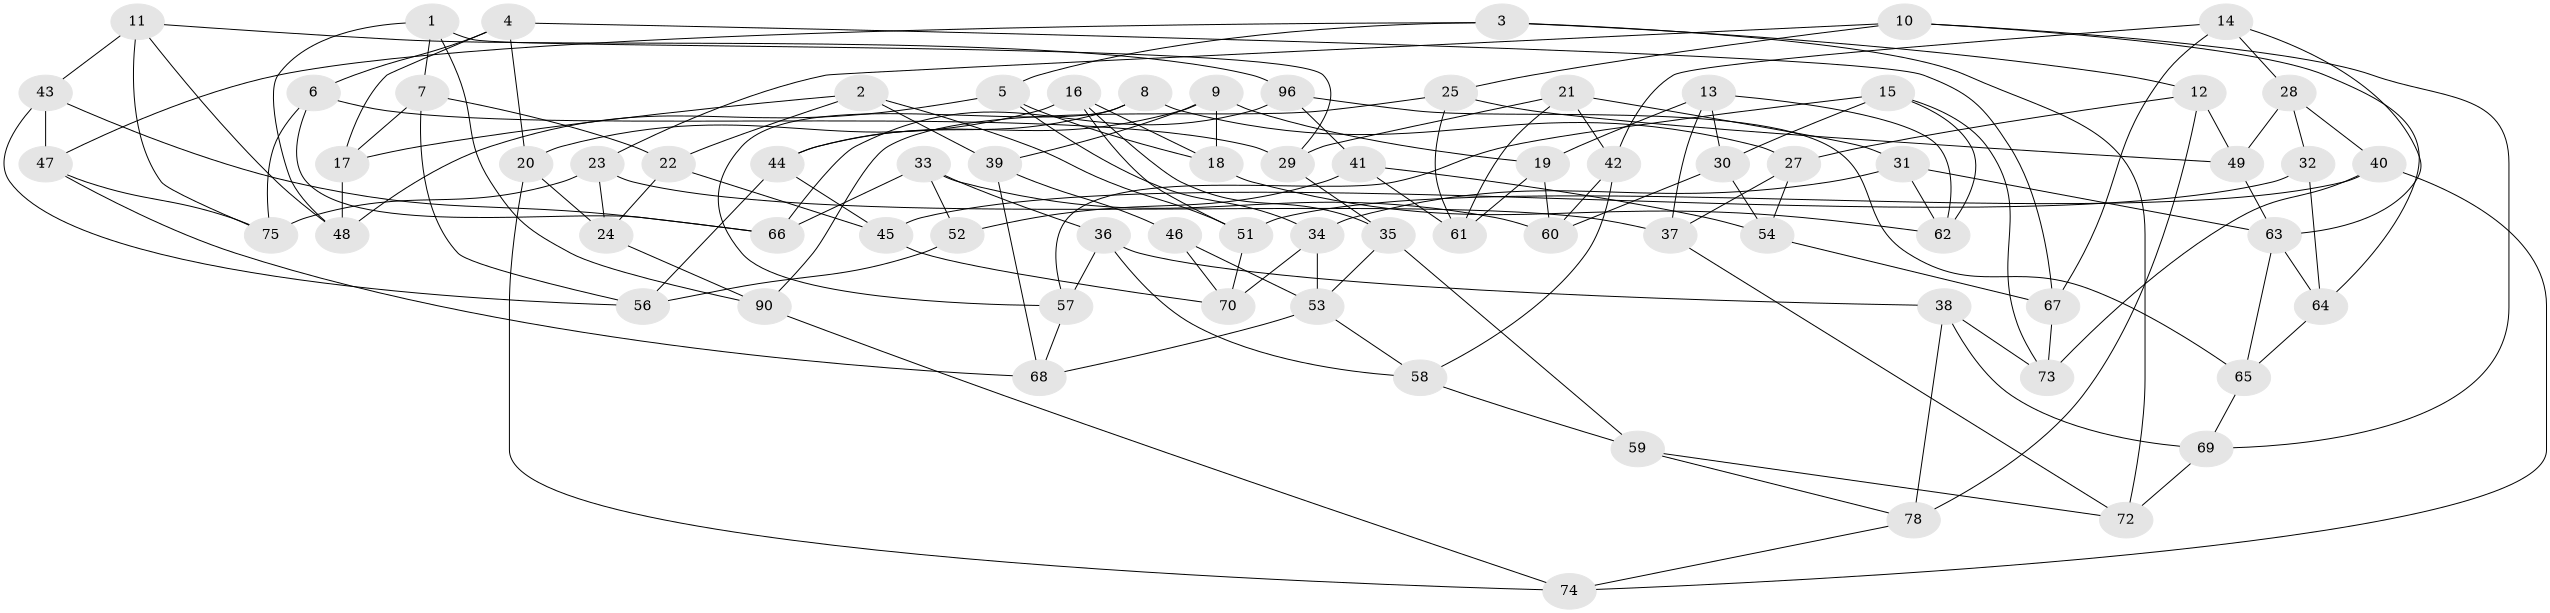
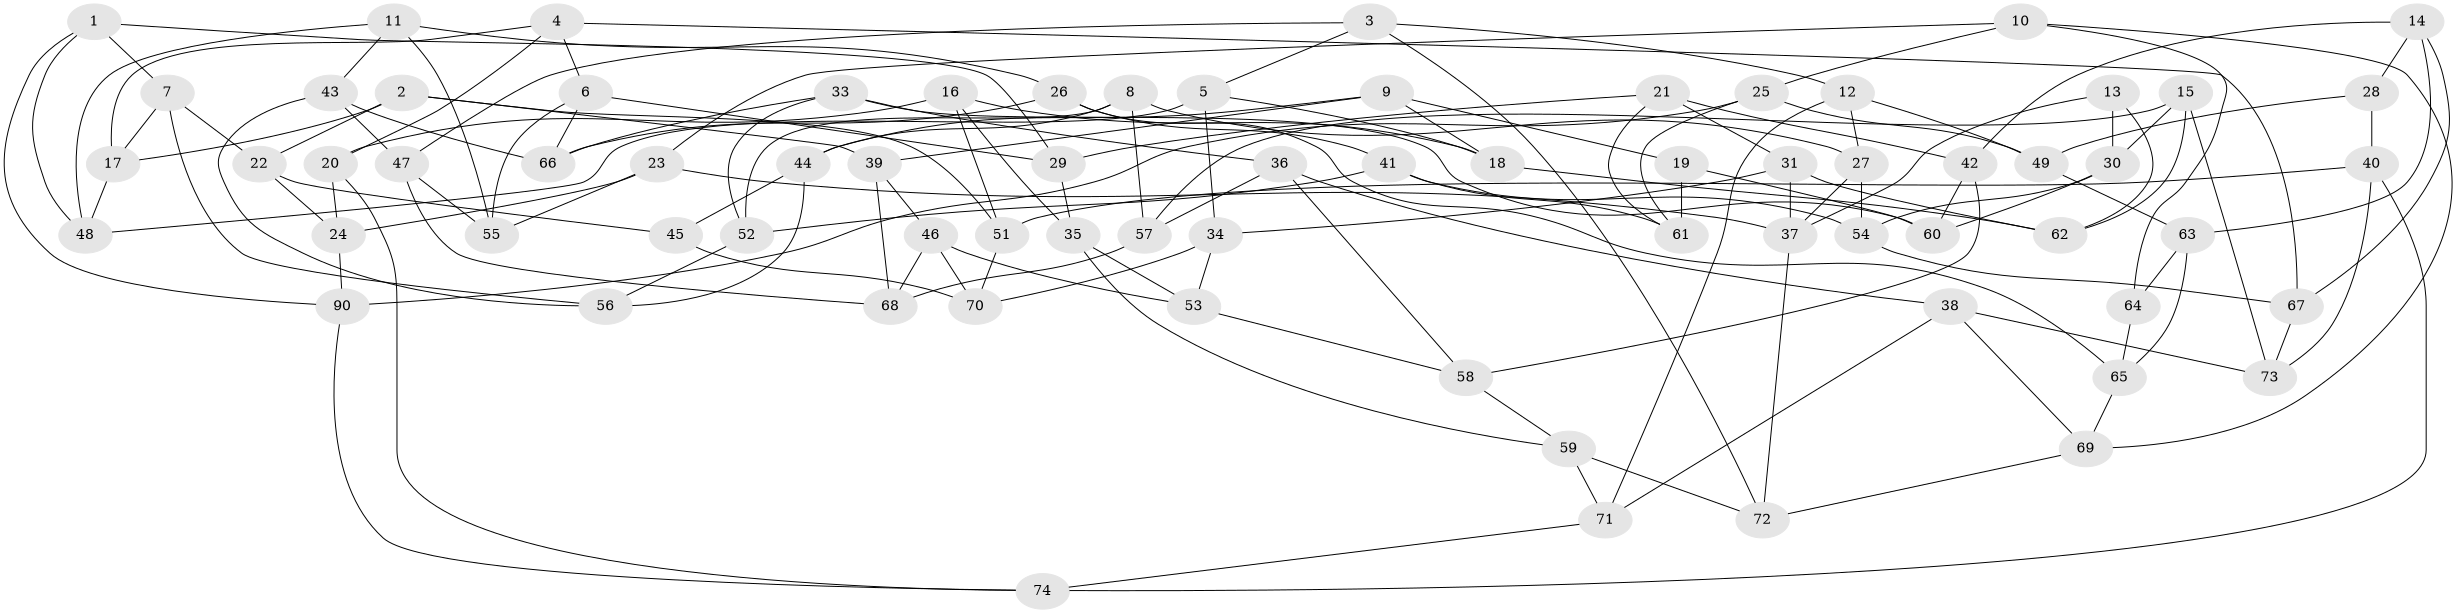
node "96": label "96" -> "26"
edge "13" -- "19": removed
edge "8" -- "52": added
node "32": removed
edge "31" -- "63": now "31" -- "37"
node "75": label "75" -> "55"
edge "53" -- "68": now "46" -- "68"
node "78": label "78" -> "71"
